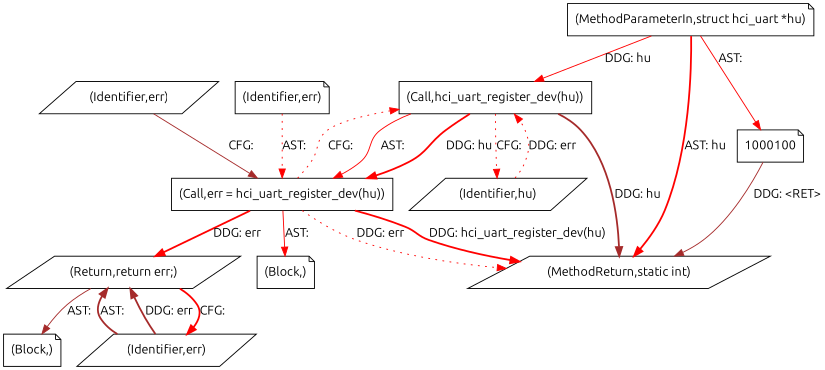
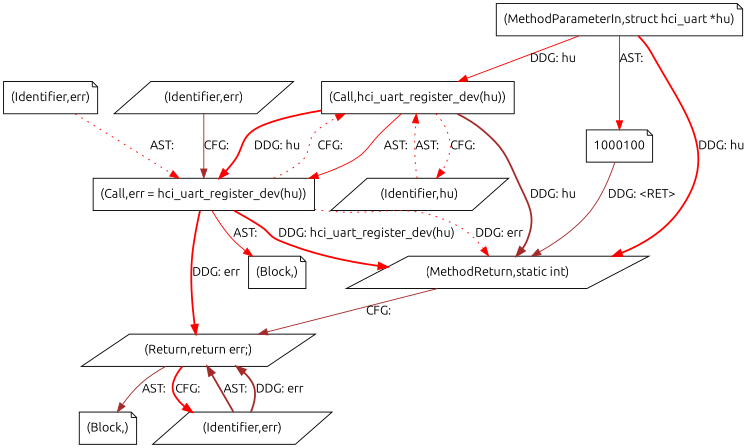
edge "(Identifier,hu)" -> "(Call,hci_uart_register_dev(hu))": label "DDG: err" -> "AST: "
edge "(MethodParameterIn,struct hci_uart *hu)" -> "(MethodReturn,static int)": label "AST: hu" -> "DDG: hu"
edge "(MethodReturn,static int)" -> "(Return,return err;)": added, label "CFG:"
